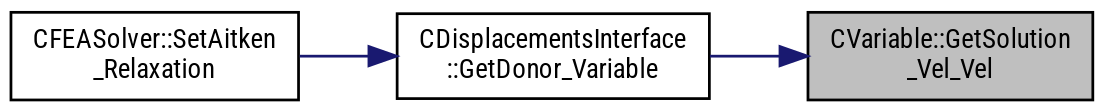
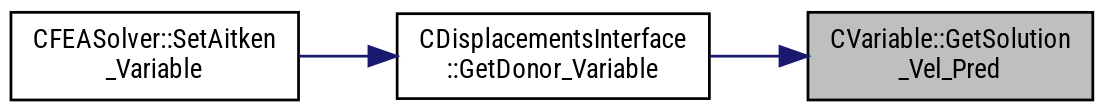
node "CFEASolver::SetAitken _Relaxation": label "CFEASolver::SetAitken _Relaxation" -> "CFEASolver::SetAitken _Variable"
node "CVariable::GetSolution _Vel_Vel": label "CVariable::GetSolution _Vel_Vel" -> "CVariable::GetSolution _Vel_Pred"
